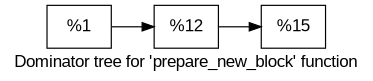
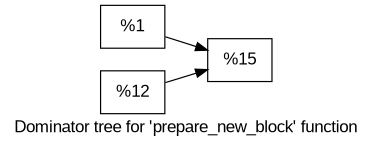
edge "%1" -> "%12": now "%1" -> "%15"
